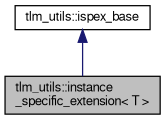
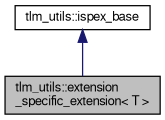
node "tlm_utils::instance _specific_extension< T >": label "tlm_utils::instance _specific_extension< T >" -> "tlm_utils::extension _specific_extension< T >"
